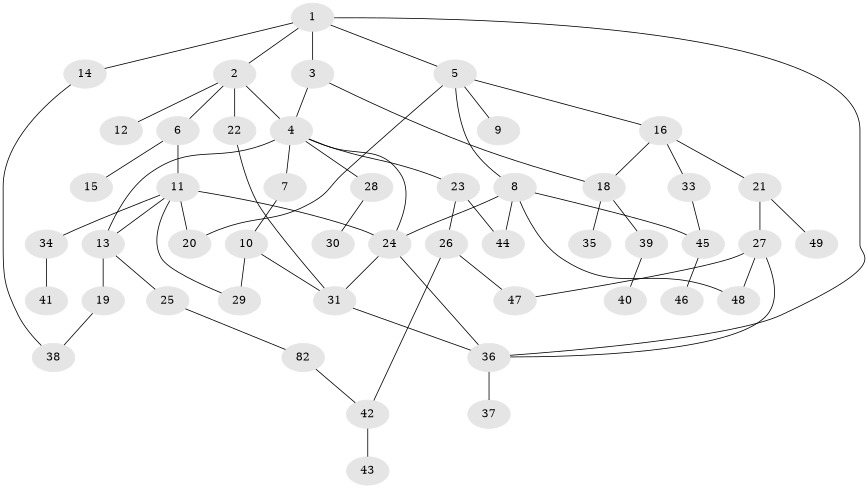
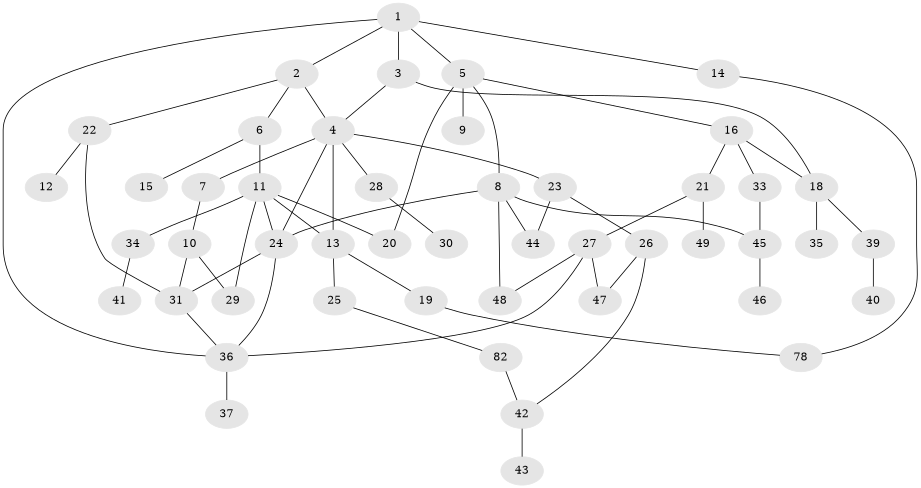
edge "2" -- "12": now "22" -- "12"
node "38": label "38" -> "78"
